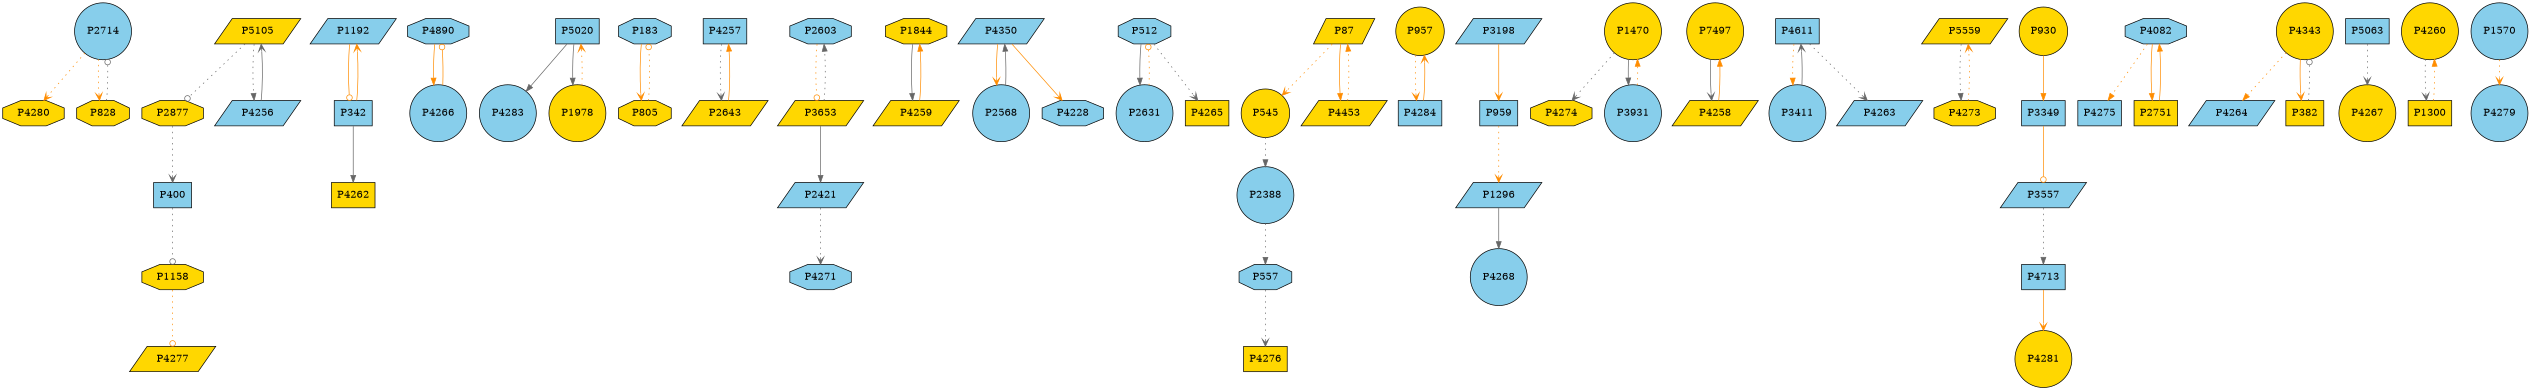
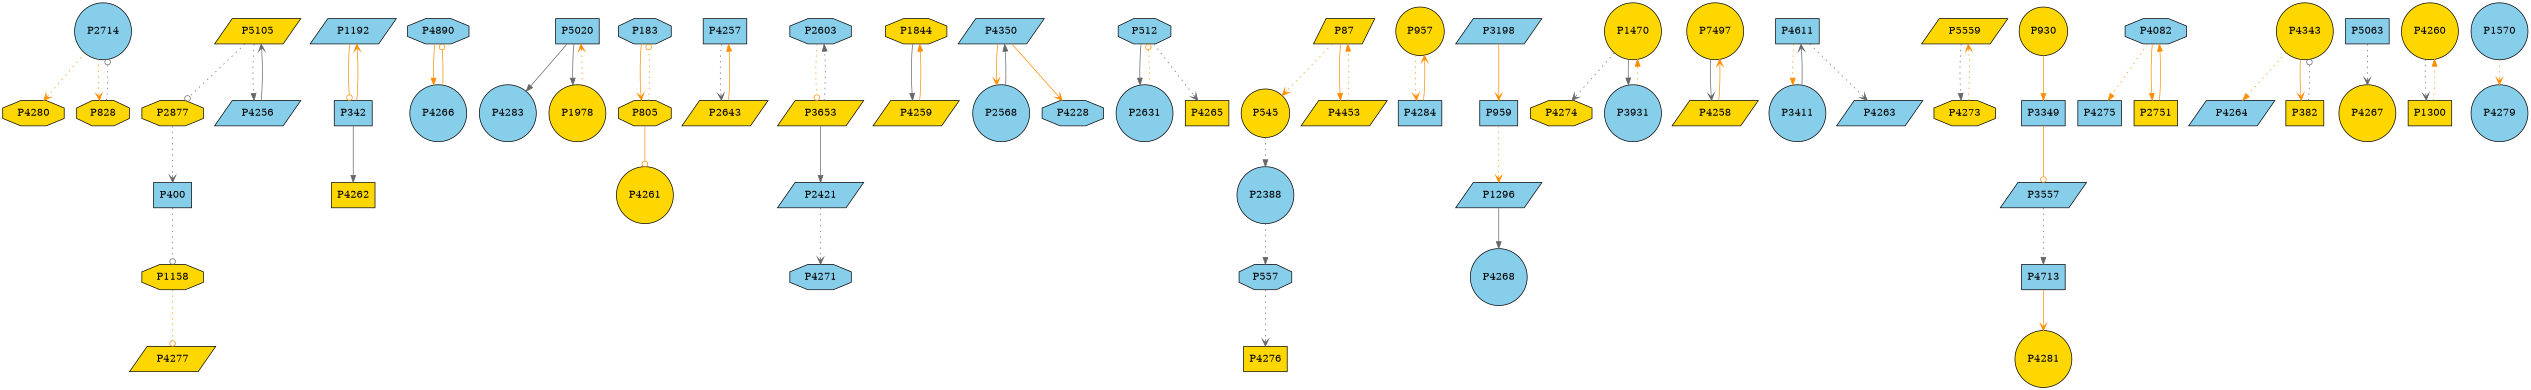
edge "P4258" -> "P7497": arrowhead normal -> vee
node "P4261": added
